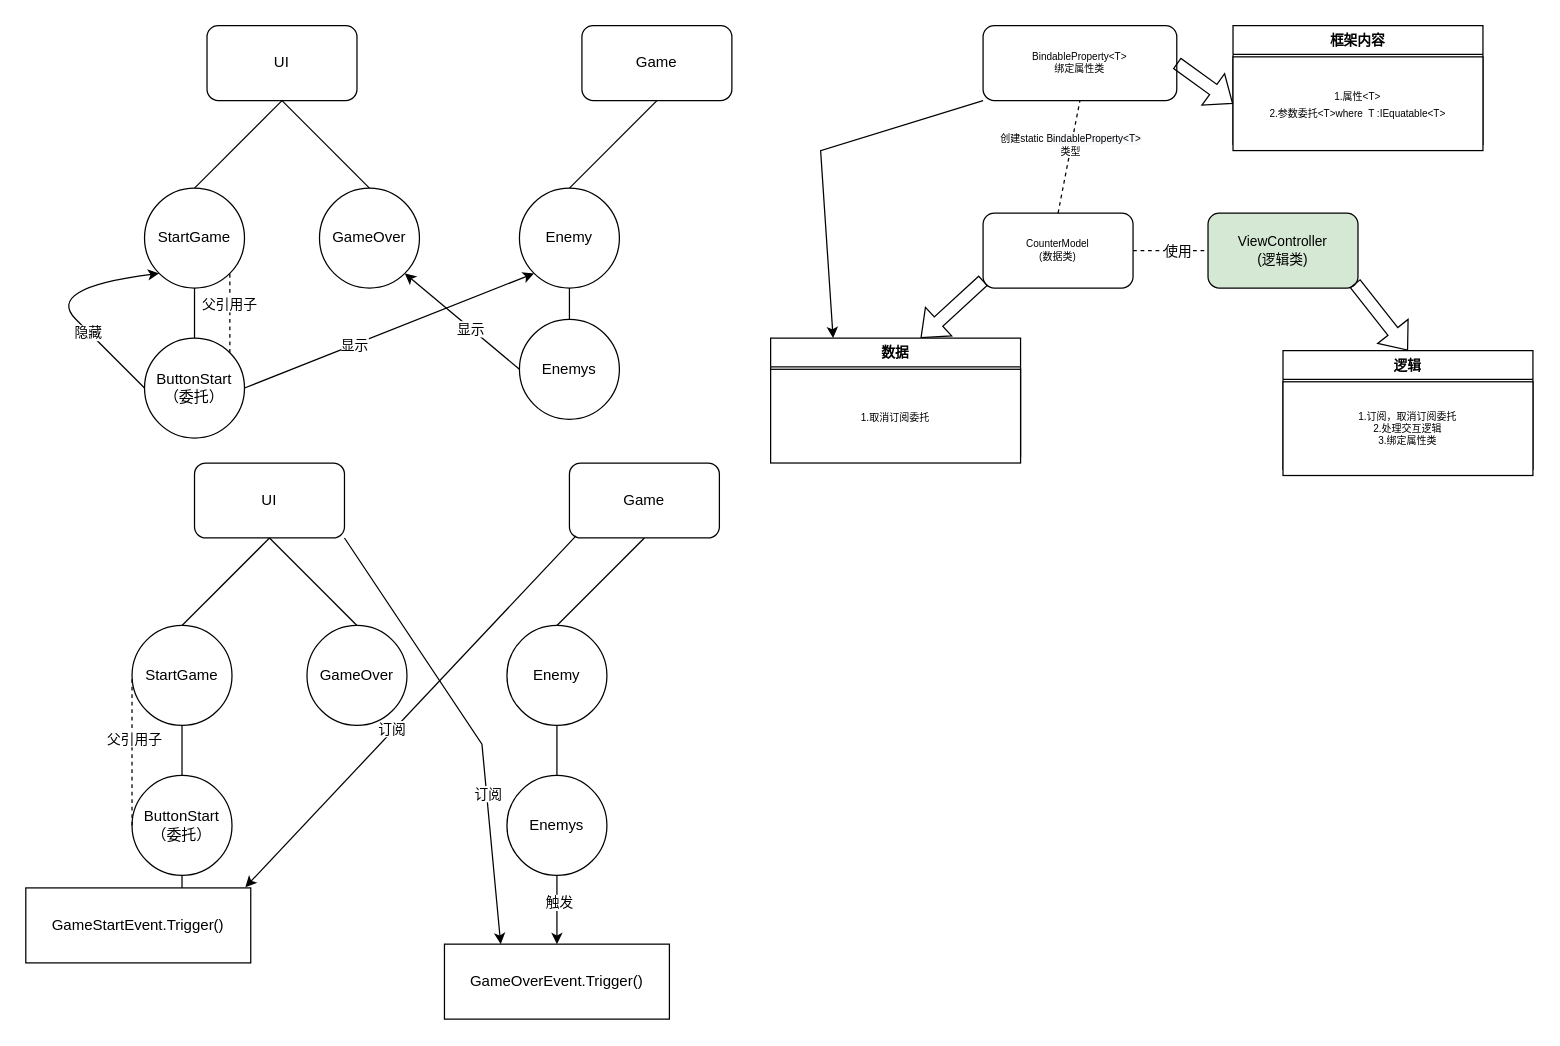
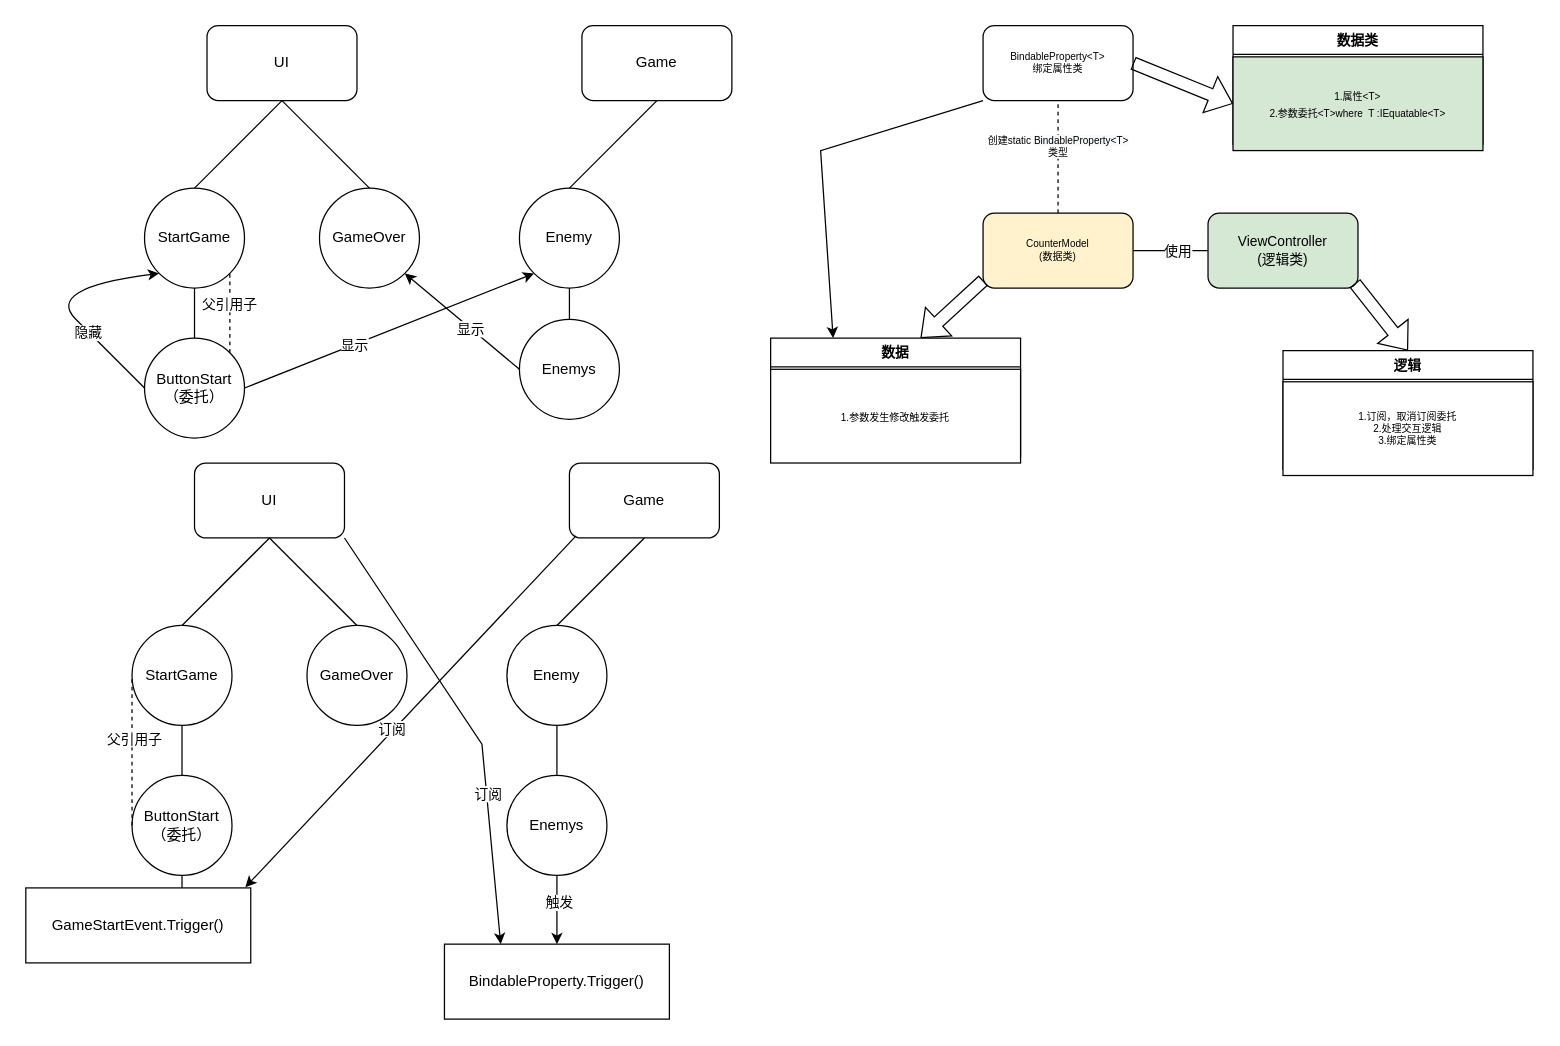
node "框架内容": label "框架内容" -> "数据类"
node "BindableProperty<T>绑定属性类": size 194x75 -> 150x75
node "1.属性<T>2.参数委托<T>where T :IEquatable<T>": fillcolor #ffffff -> #d5e8d4
node "CounterModel(数据类)": fillcolor #ffffff -> #fff2cc
edge "CounterModel(数据类)" -- "ViewController (逻辑类)": style dashed -> solid
node "1.取消订阅委托": label "1.取消订阅委托" -> "1.参数发生修改触发委托"
node "GameOverEvent.Trigger()": label "GameOverEvent.Trigger()" -> "BindableProperty.Trigger()"
